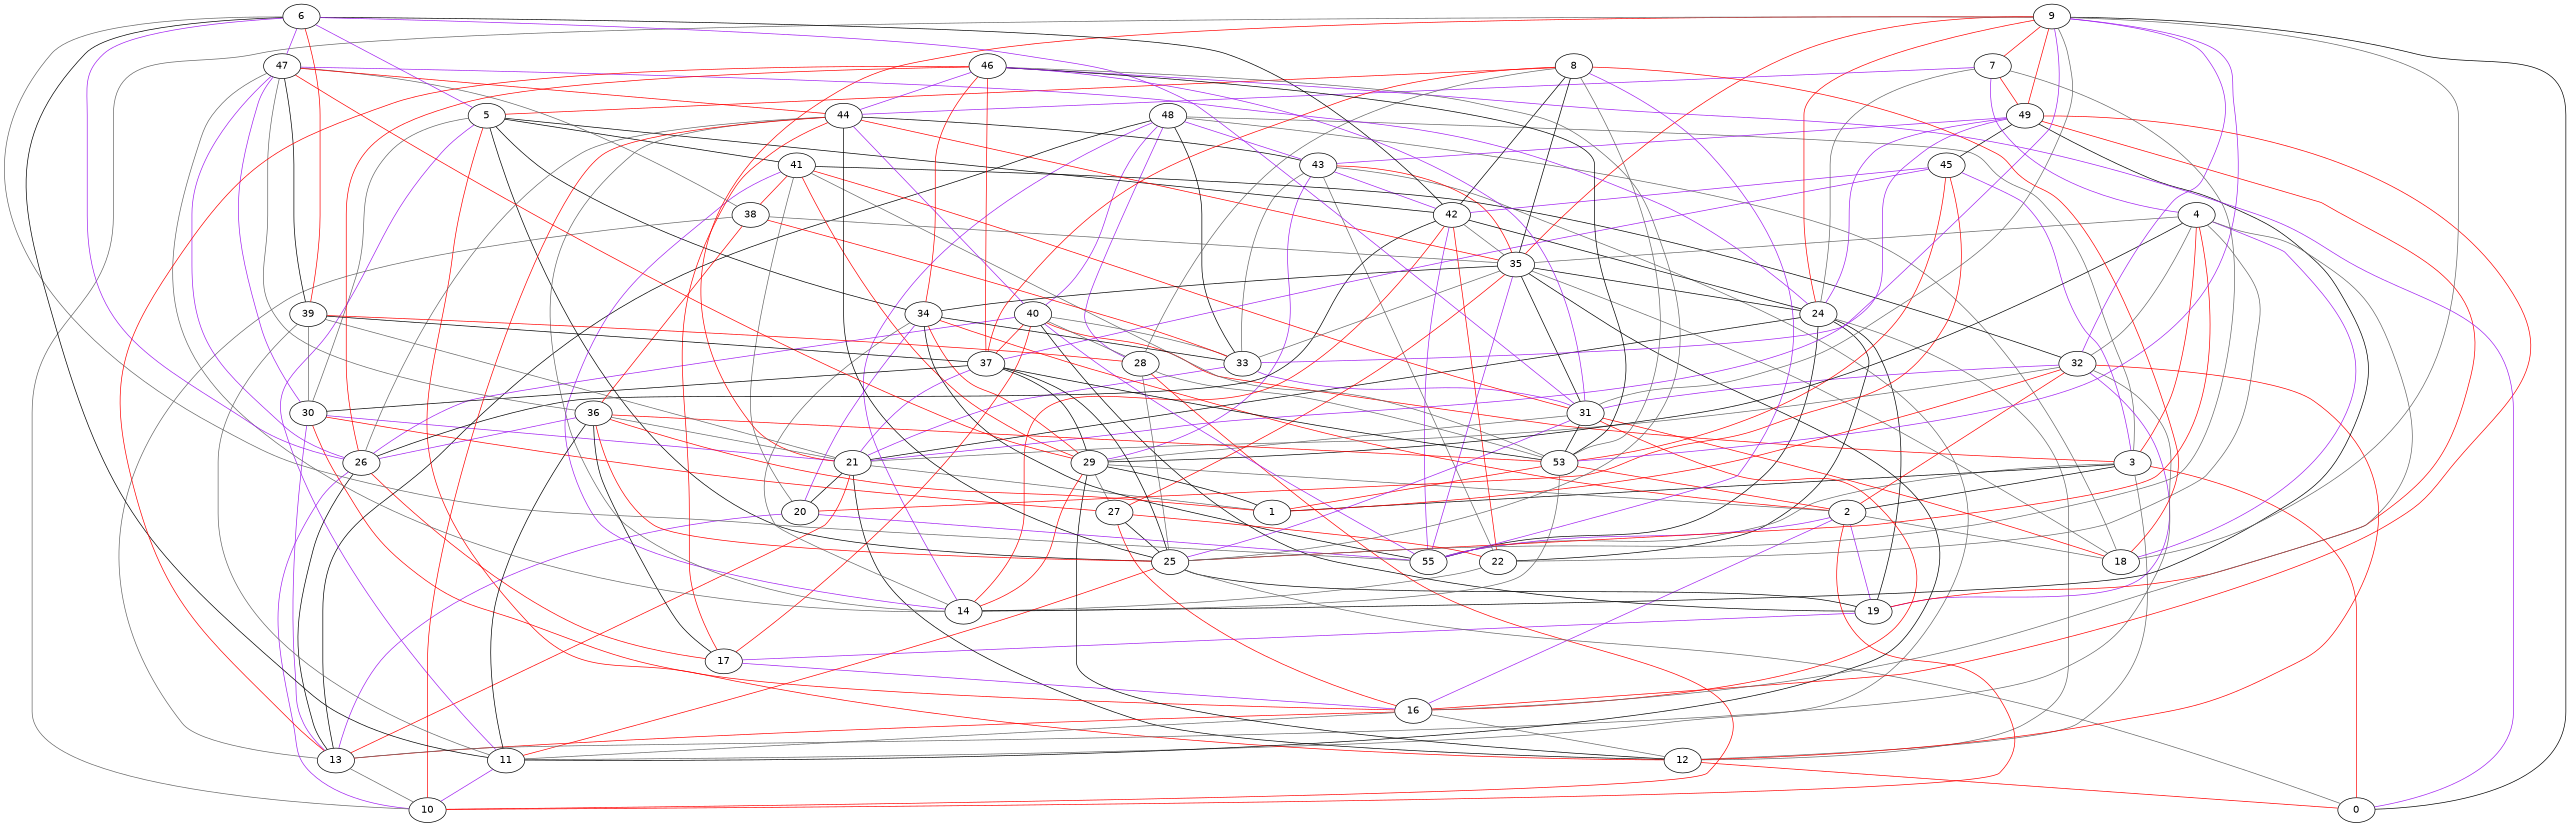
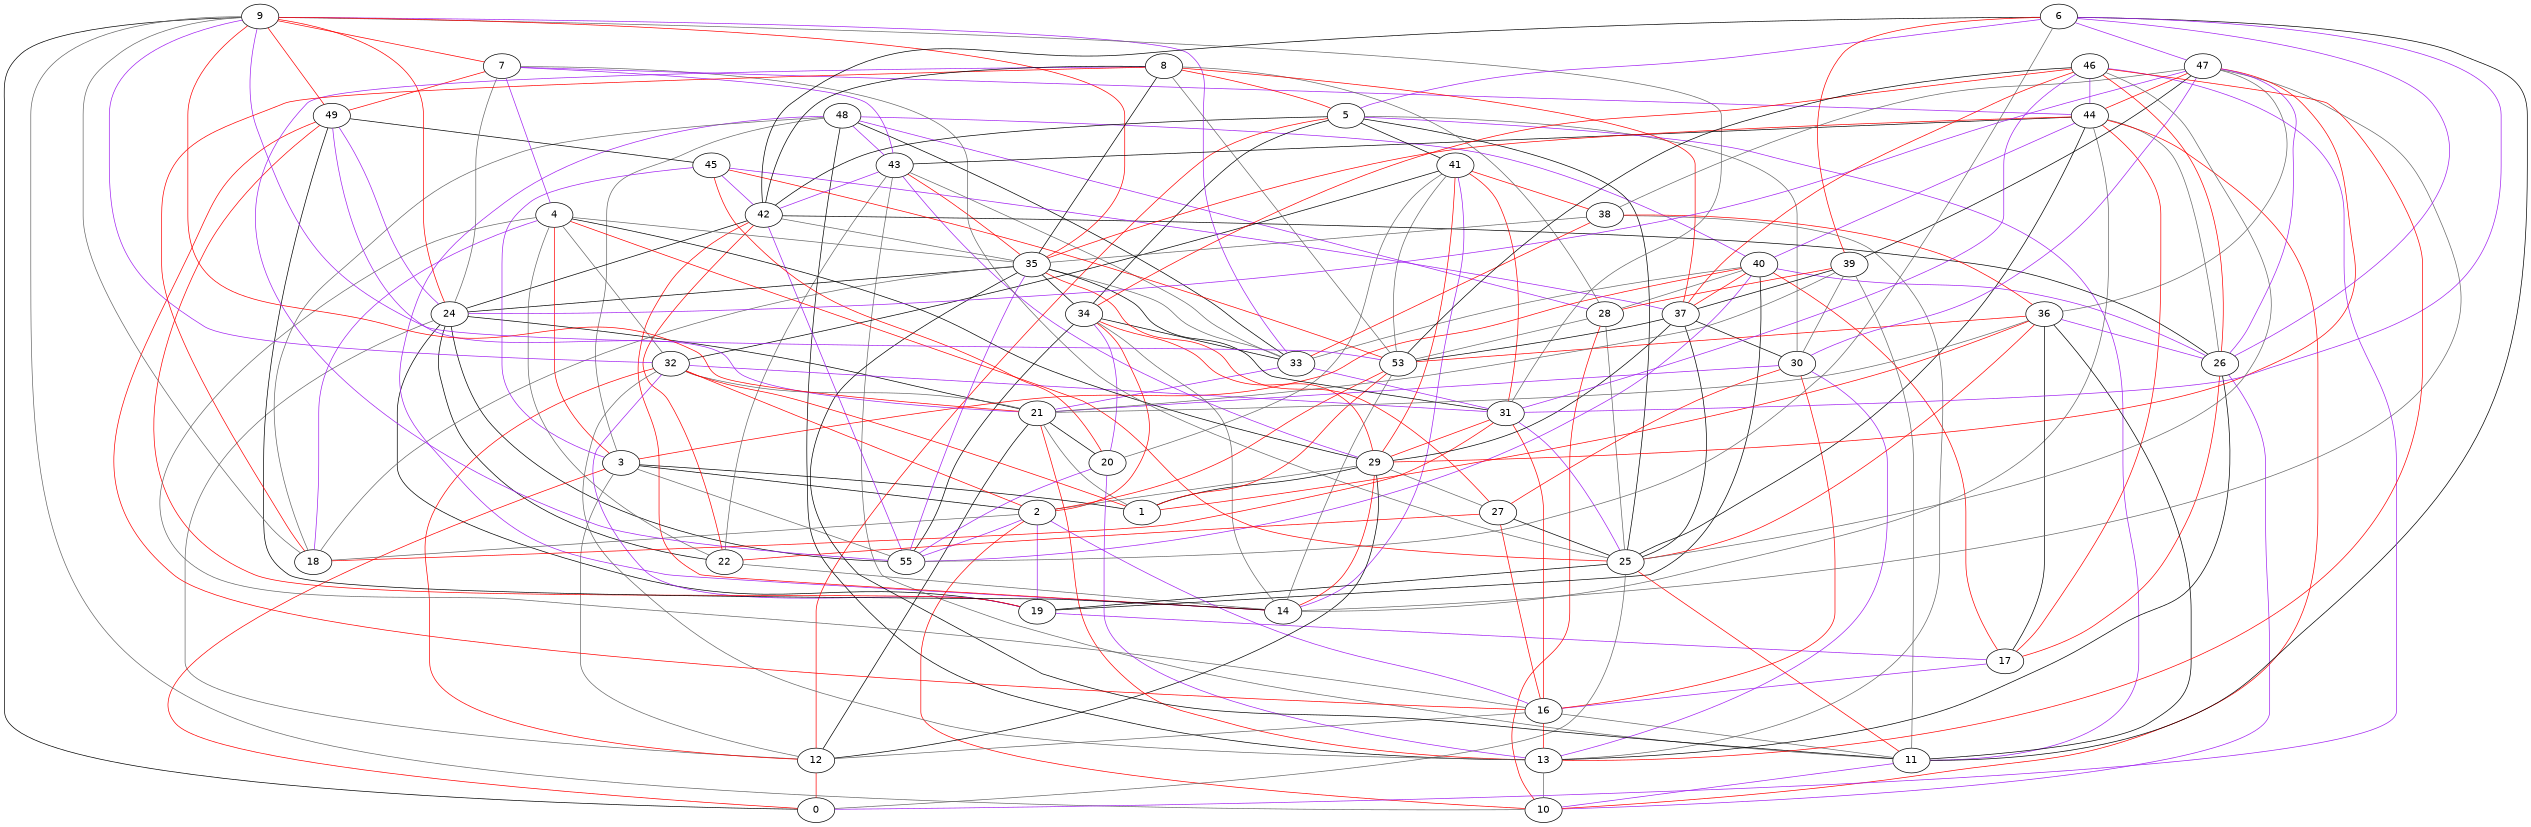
edge "49" -- "43": now "7" -- "43"
edge "37" -- "21": removed
edge "31" -- "29": color gray40 -> red
edge "31" -- "53": removed
